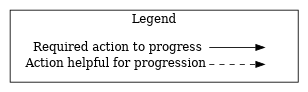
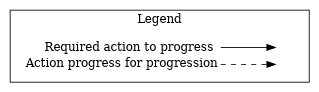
node "Required action to progress": text "Action helpful for progression" -> "Action progress for progression"
